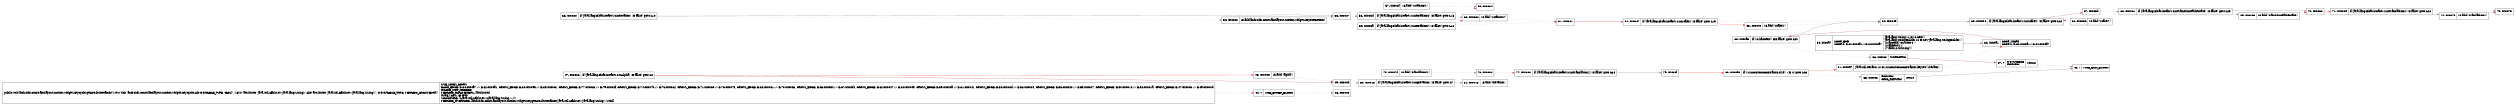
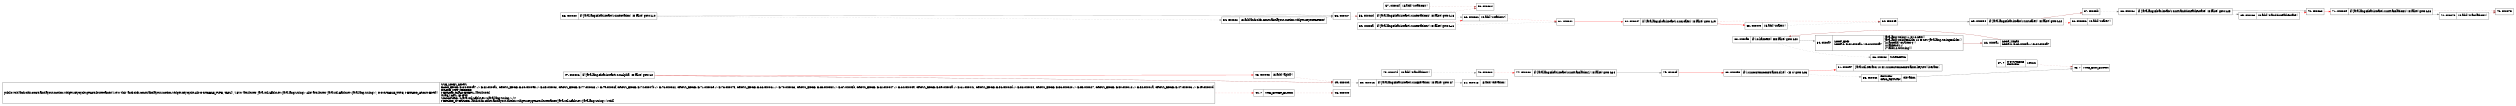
edge "66: 0x0056" -> "65: 0x0054": reversed
edge "83: 0x00a5" -> "64: 0x004e": now "83: 0x00a5" -> "84: 0x00a7"
edge "81: 0x0097" -> "82: 0x00a1": removed
edge "86: 0x00c2" -> "87: ?": removed
node "85: 0x00c2": text "return" -> "elevation"
